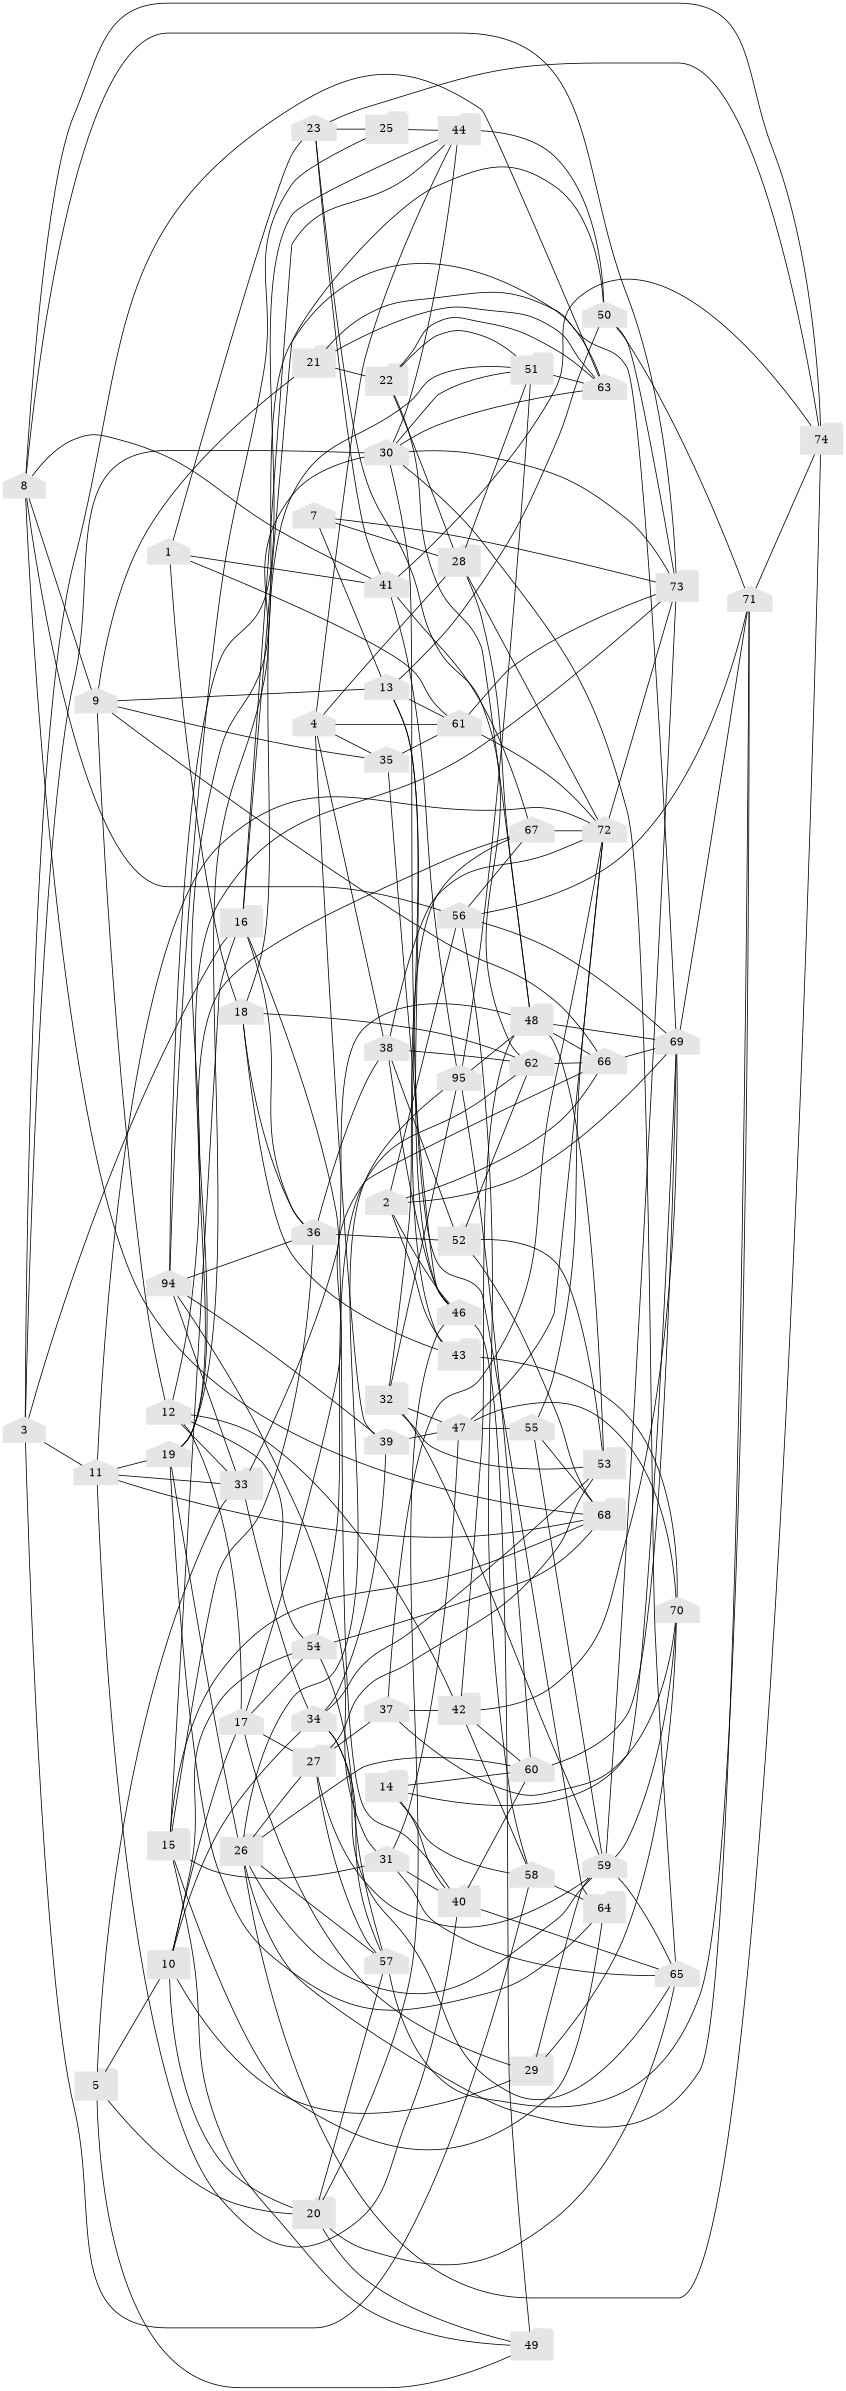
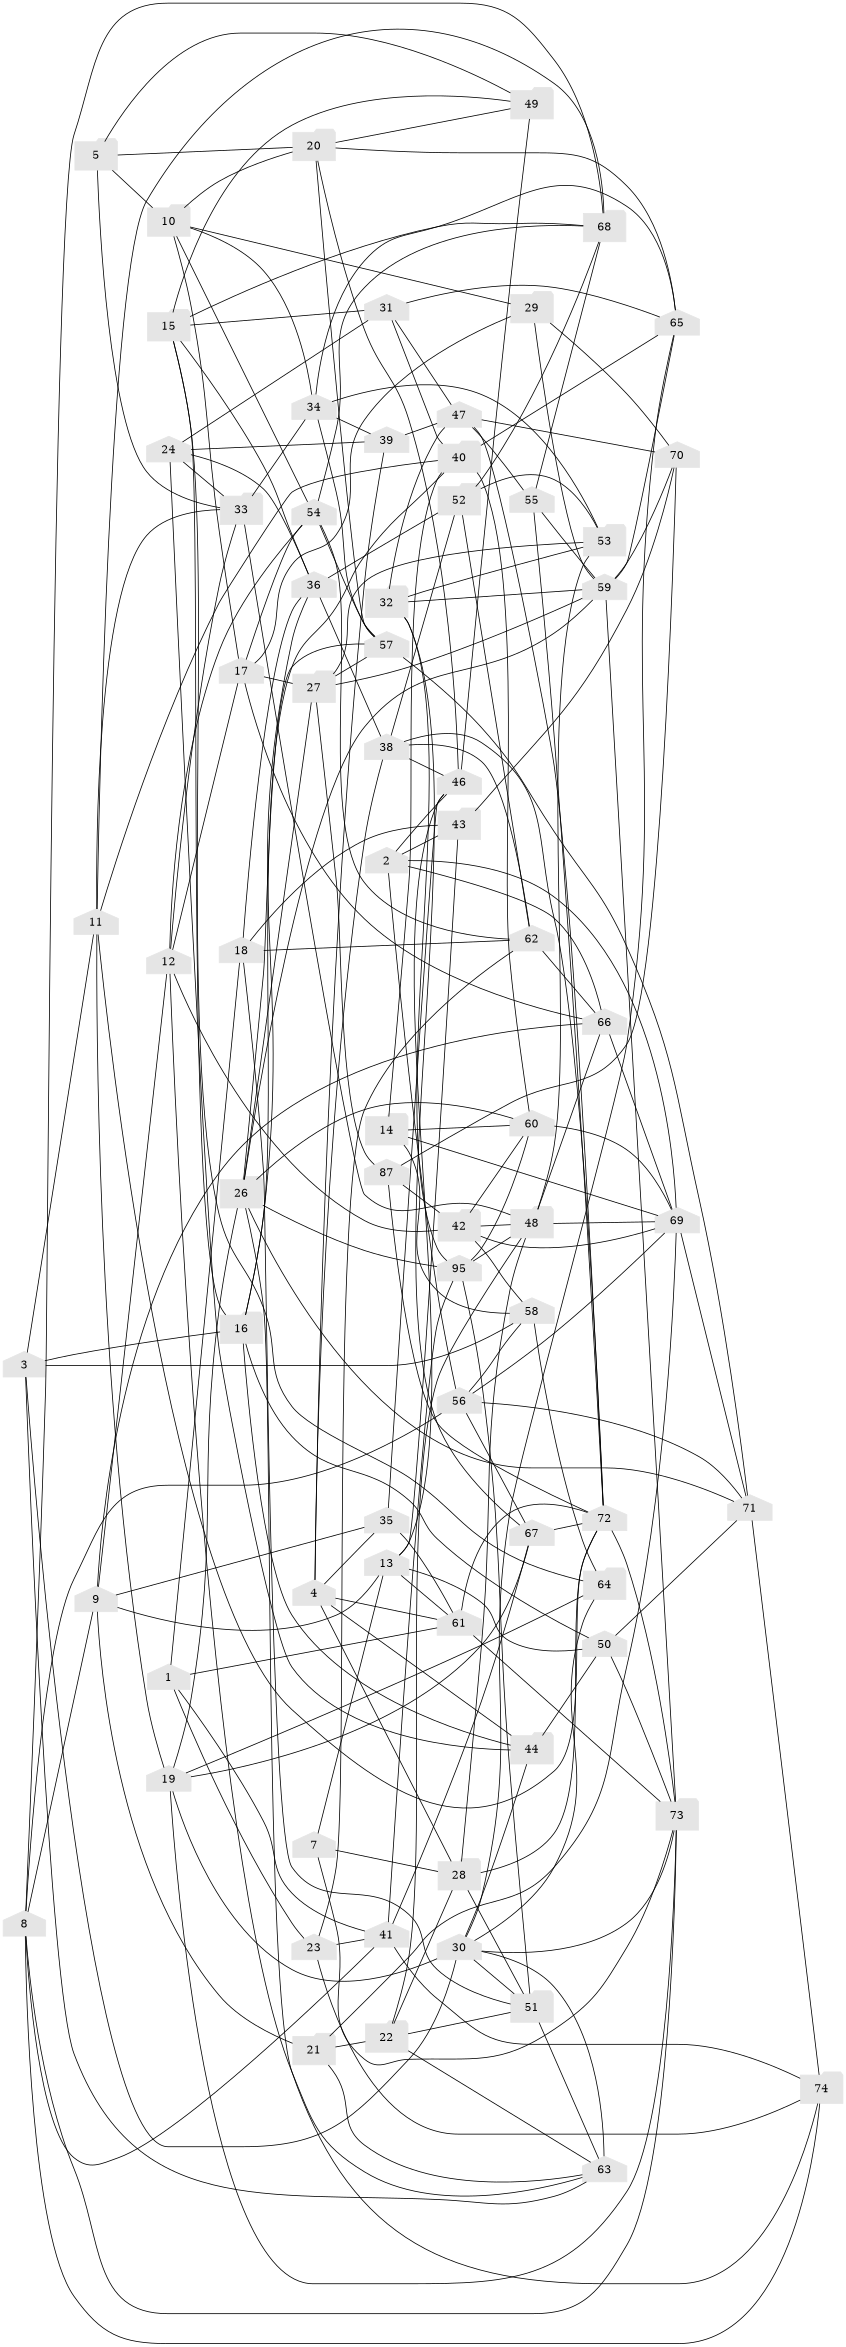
node "25": removed
node "94": label "94" -> "24"
node "37": label "37" -> "87"
